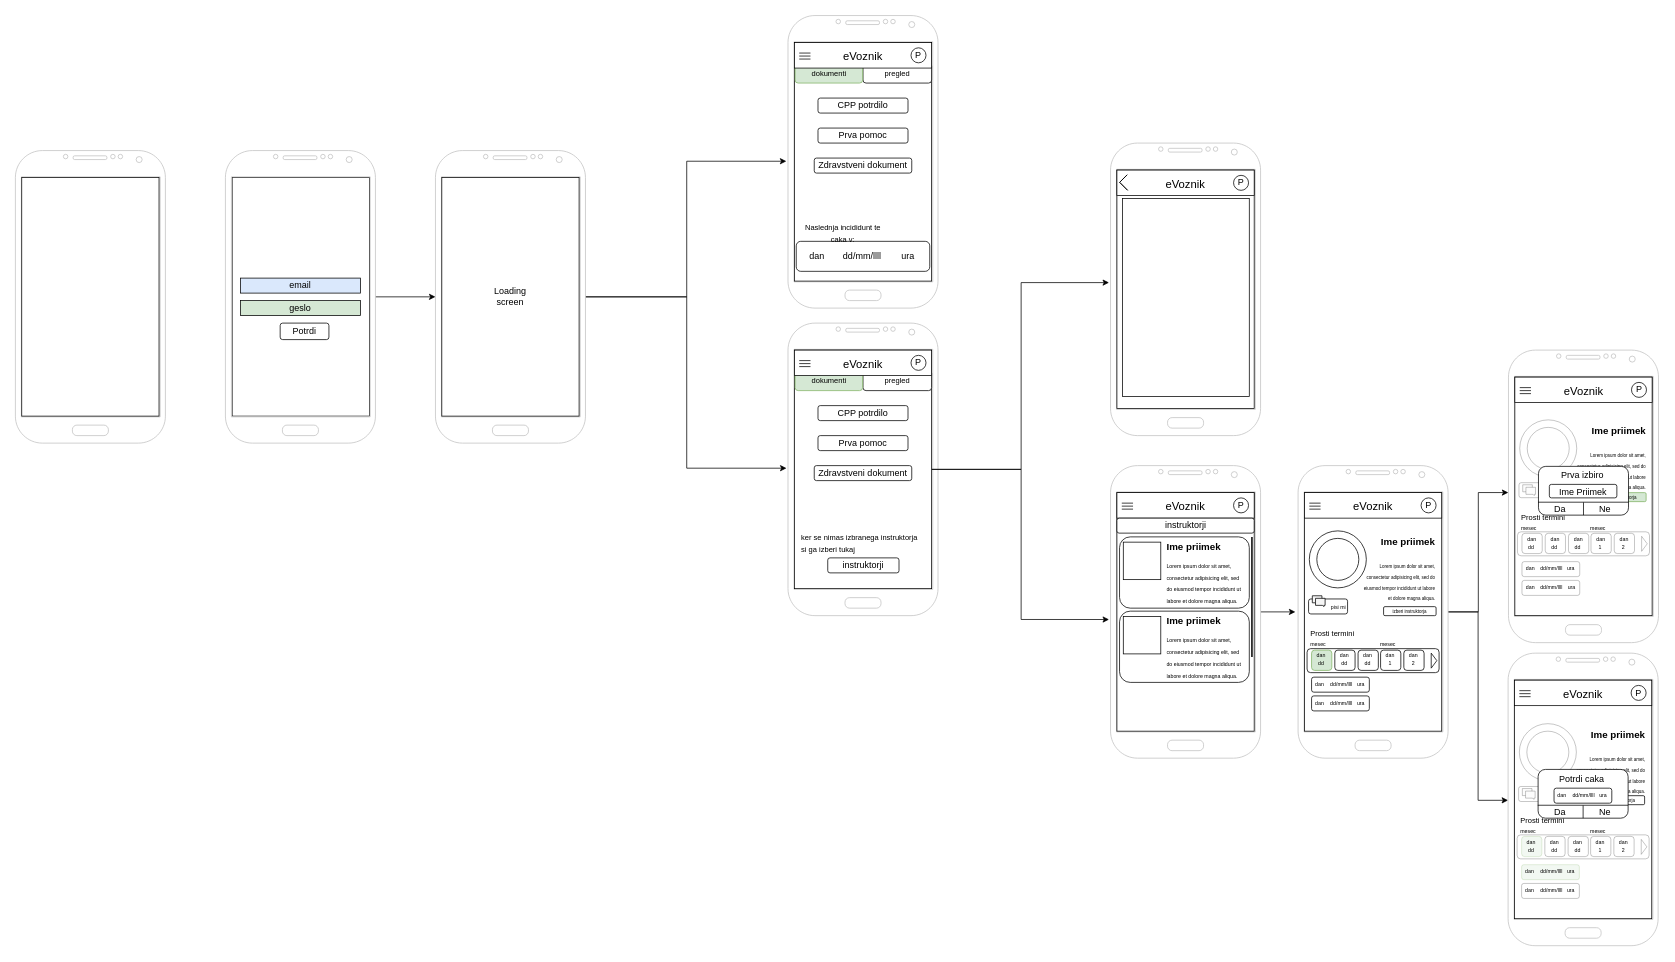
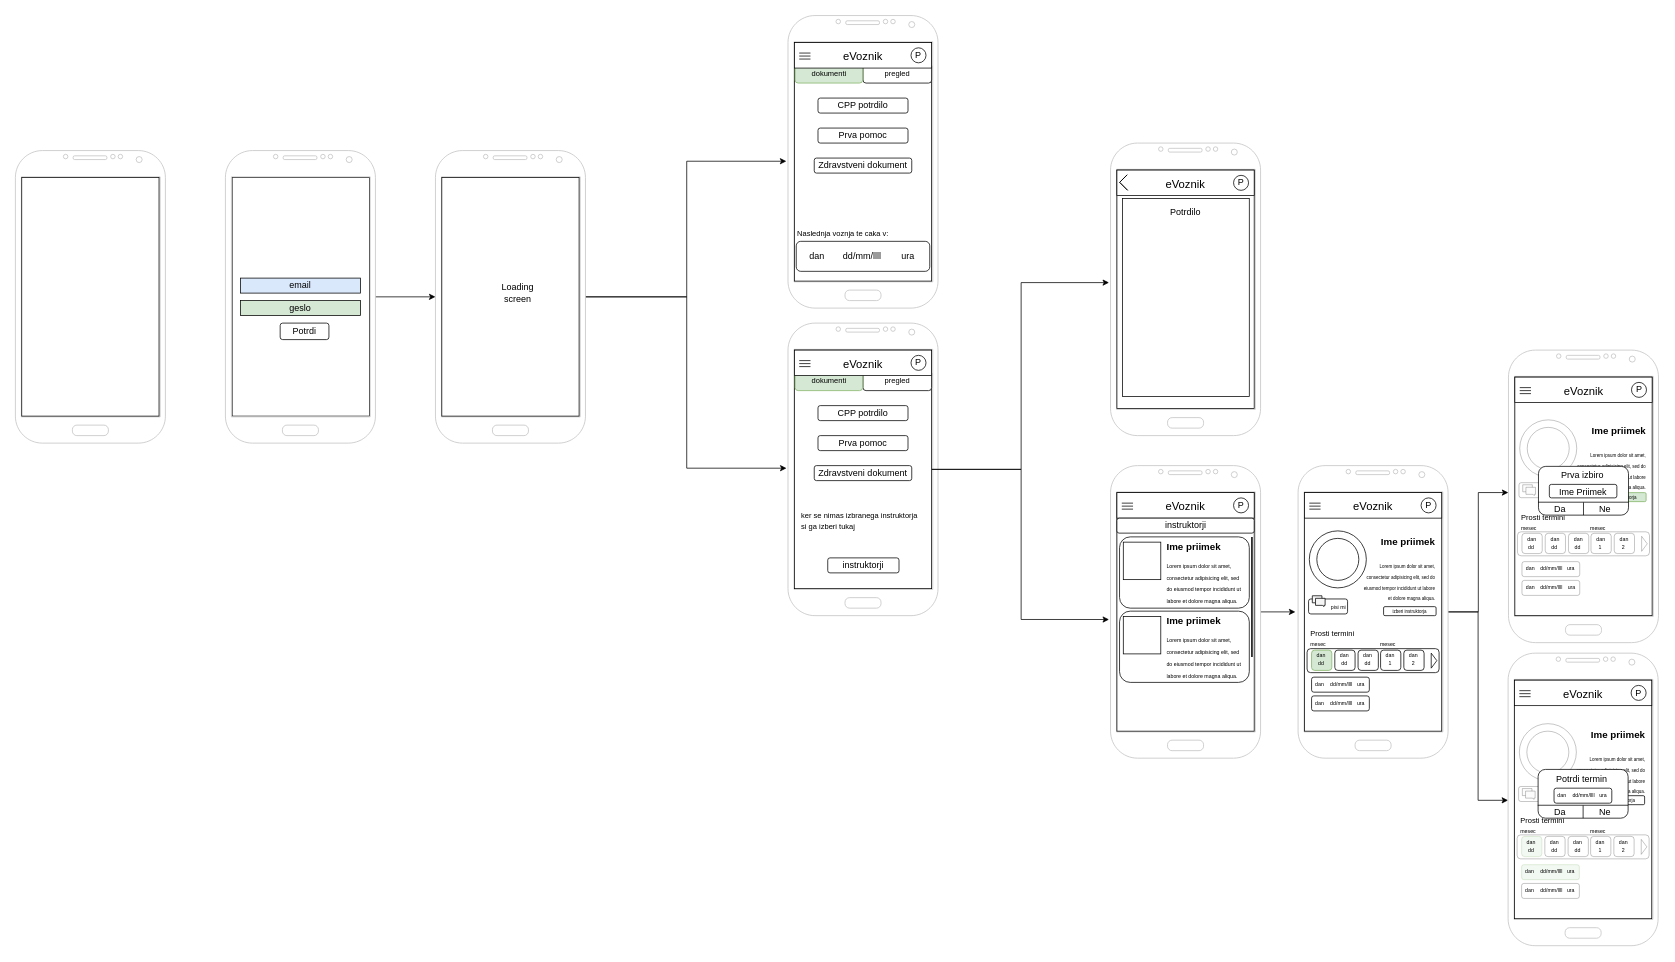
node "Potrdilo": added
node "Naslednja incididunt te caka v:": label "Naslednja incididunt te caka v:" -> "Naslednja voznja te caka v:"
node "Loading screen": moved (510, 297) -> (518, 293)
node "ker se nimas izbranega instruktorja si ga izberi tukaj": moved (863, 542) -> (863, 520)
node "Potrdi caka": label "Potrdi caka" -> "Potrdi termin"
